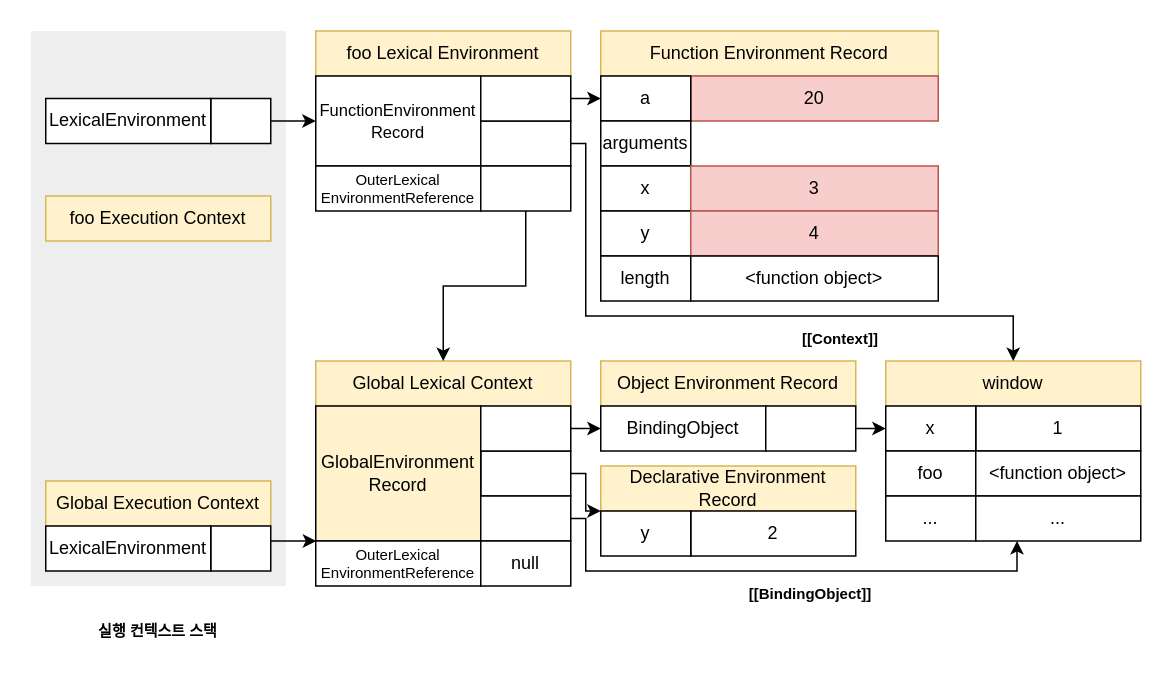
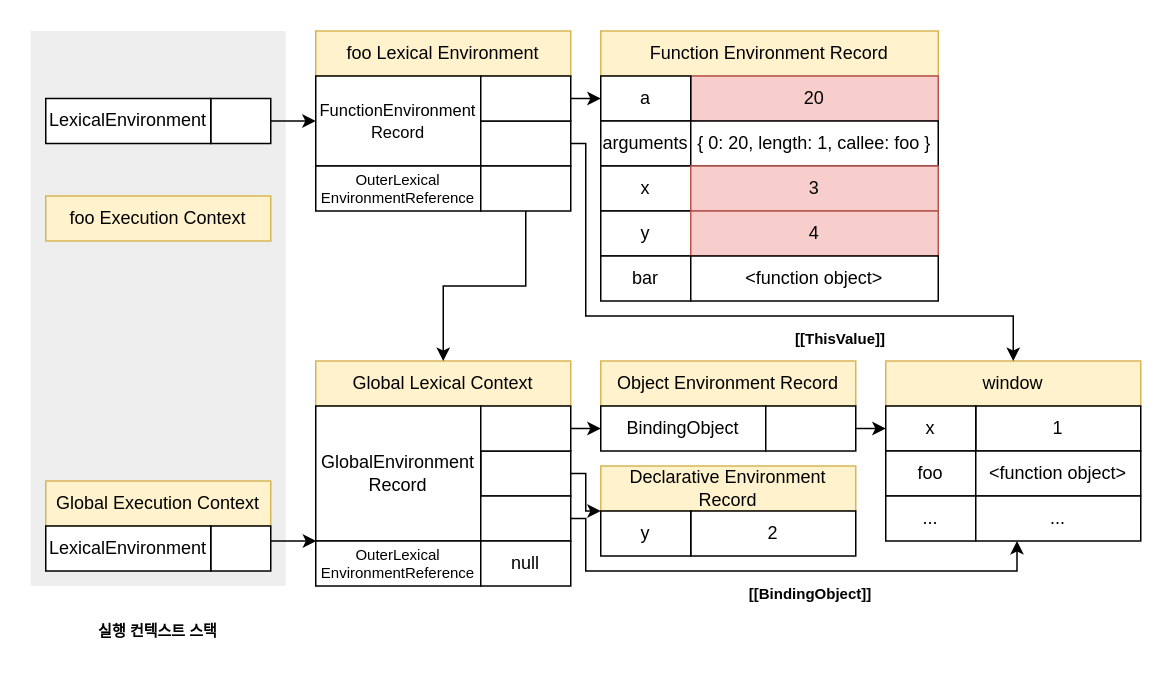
node "{ 0: 20, length: 1, callee: foo }": added
node "length": label "length" -> "bar"
node "[[Context]]": label "[[Context]]" -> "[[ThisValue]]"
node "GlobalEnvironment Record": fillcolor #fff2cc -> #ffffff
